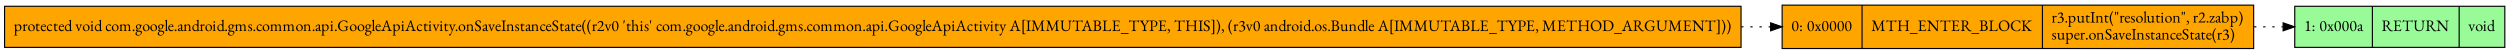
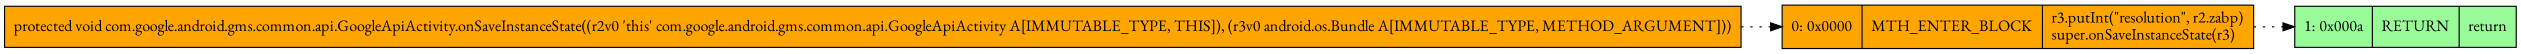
node "1: 0x000a": text "void" -> "return"
